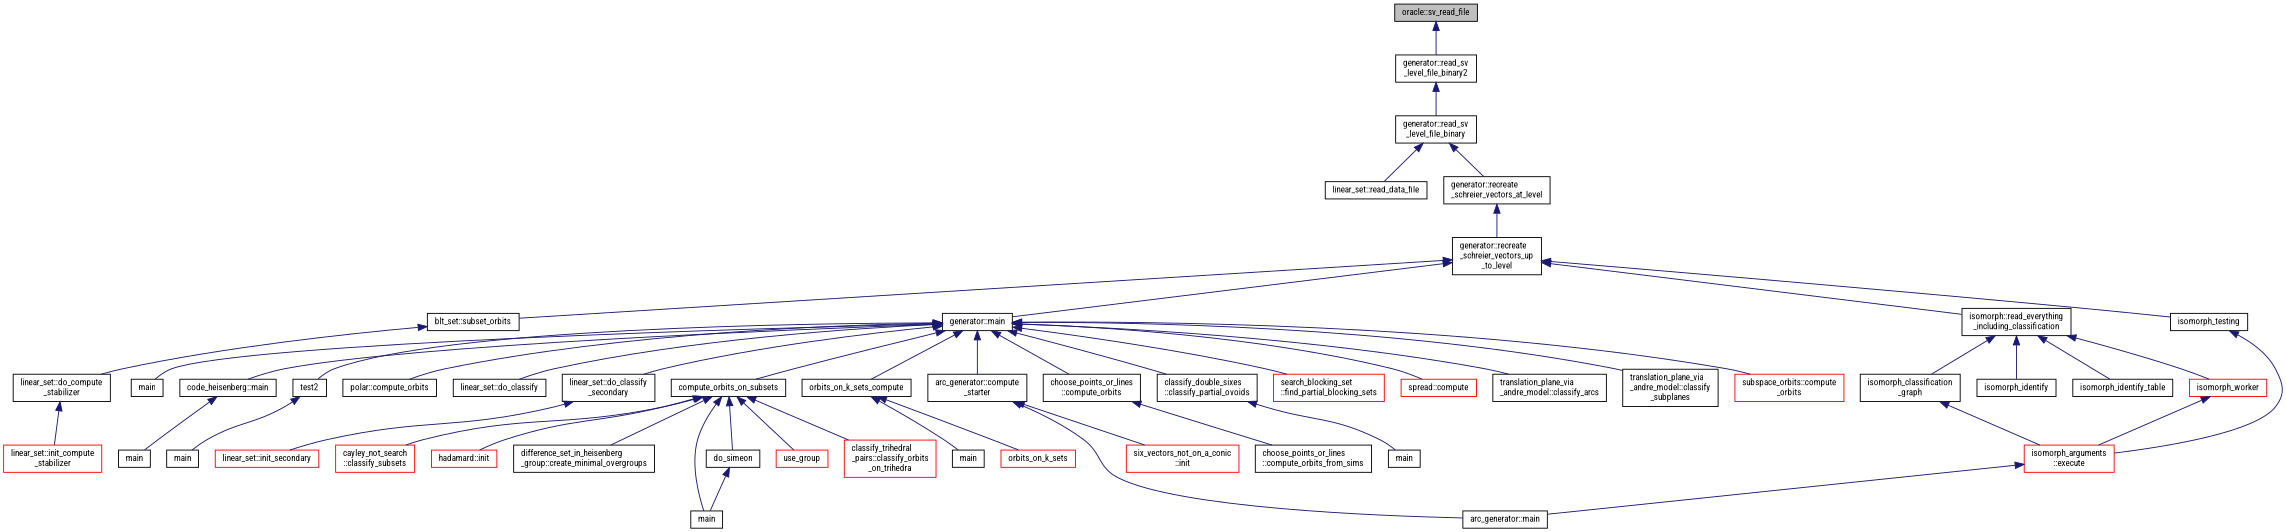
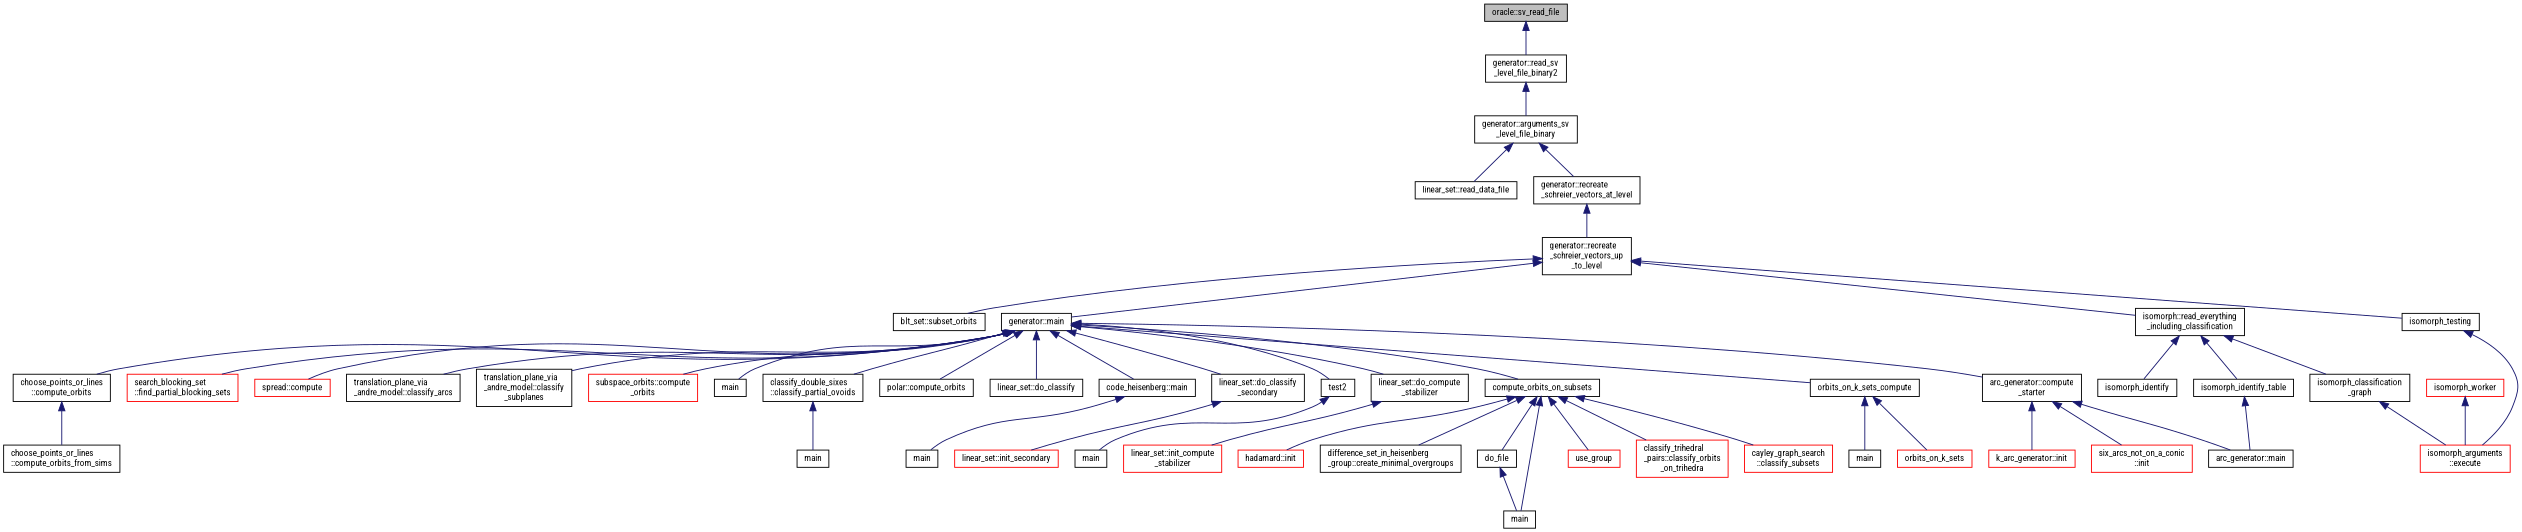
node "generator::read_sv _level_file_binary": label "generator::read_sv _level_file_binary" -> "generator::arguments_sv _level_file_binary"
edge "linear_set::do_compute _stabilizer" -> "blt_set::subset_orbits": now "linear_set::do_compute _stabilizer" -> "generator::main"
edge "isomorph_worker" -> "isomorph::read_everything _including_classification": removed
node "cayley_not_search ::classify_subsets": label "cayley_not_search ::classify_subsets" -> "cayley_graph_search ::classify_subsets"
node "do_simeon": label "do_simeon" -> "do_file"
node "six_vectors_not_on_a_conic ::init": label "six_vectors_not_on_a_conic ::init" -> "six_arcs_not_on_a_conic ::init"
node "k_arc_generator::init": added
edge "arc_generator::main" -> "isomorph_arguments ::execute": now "arc_generator::main" -> "isomorph_identify_table"
